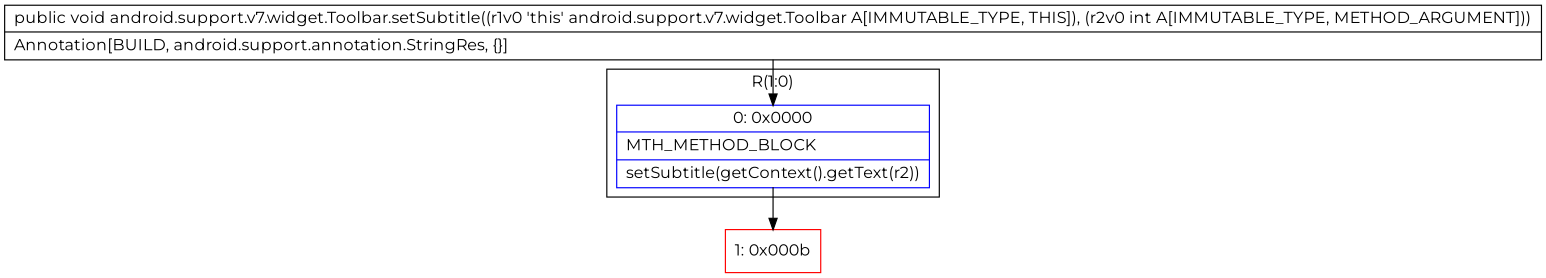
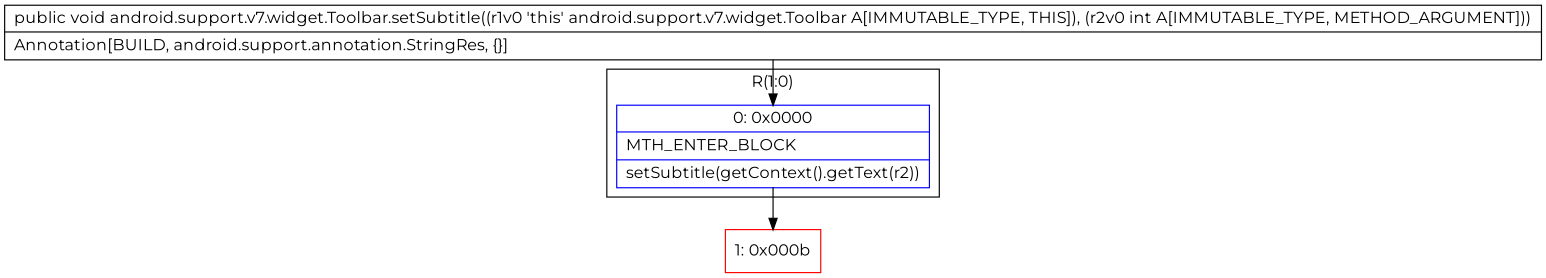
node "0: 0x0000": text "MTH_METHOD_BLOCK" -> "MTH_ENTER_BLOCK"
